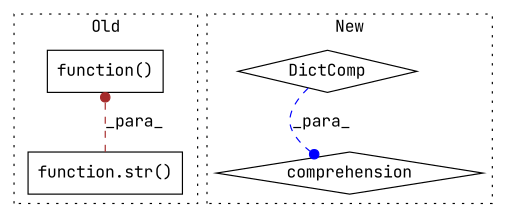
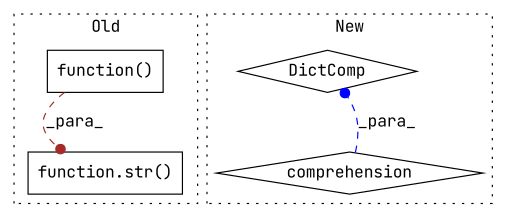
edge "DictComp" -> "comprehension": reversed
edge "function.str()" -> "function()": reversed
